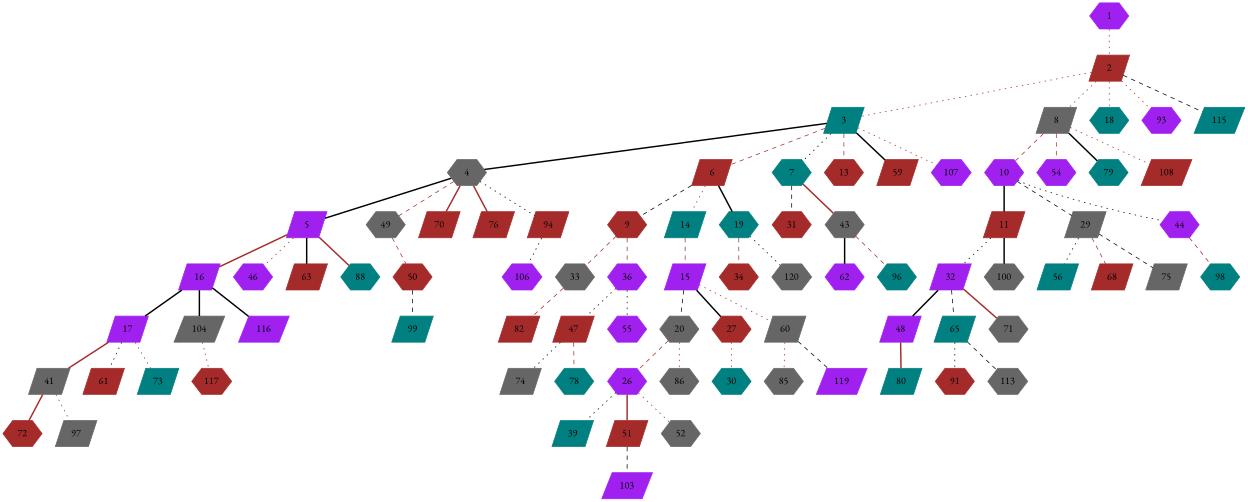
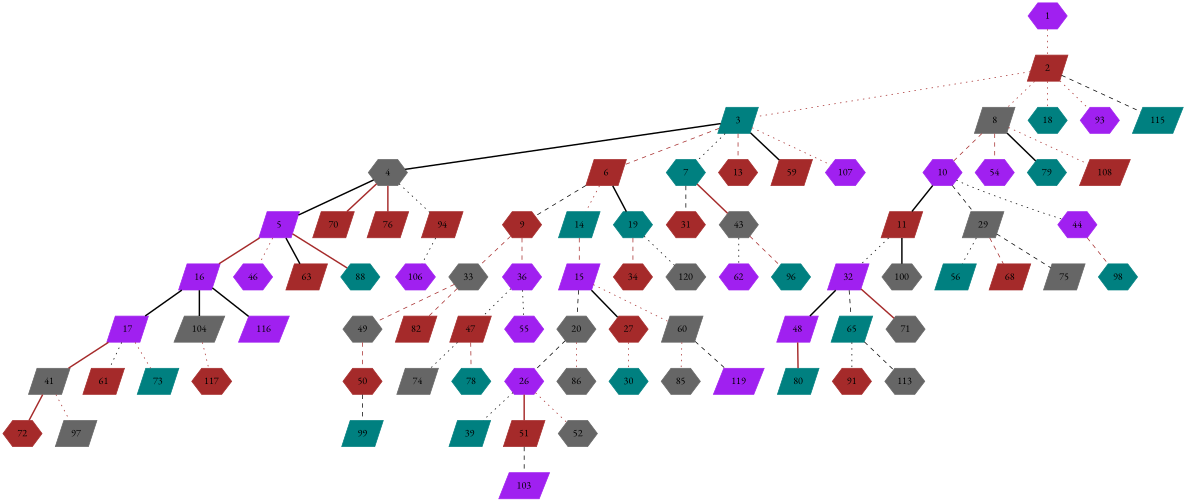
edge "4" -- "49": now "33" -- "49"
edge "43" -- "62": style bold -> dotted
edge "20" -- "26": color brown -> black
